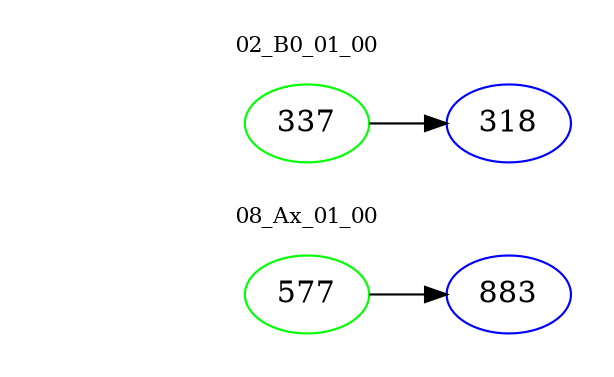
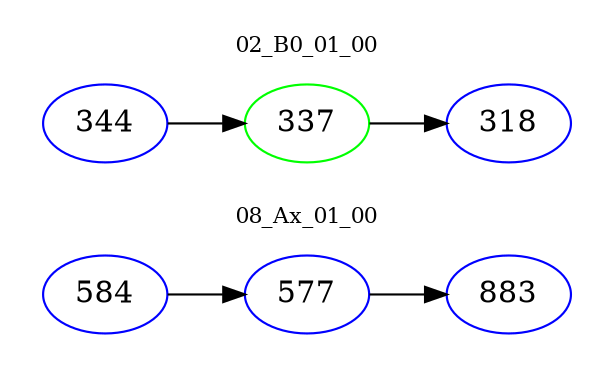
node "344": added
node "584": added
node "577": color green -> blue
